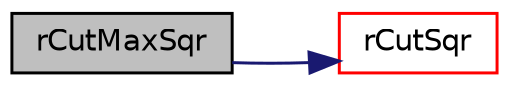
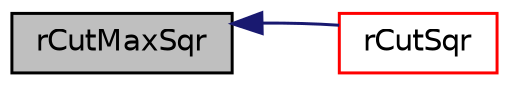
edge "rCutMaxSqr" -> "rCutSqr": reversed
